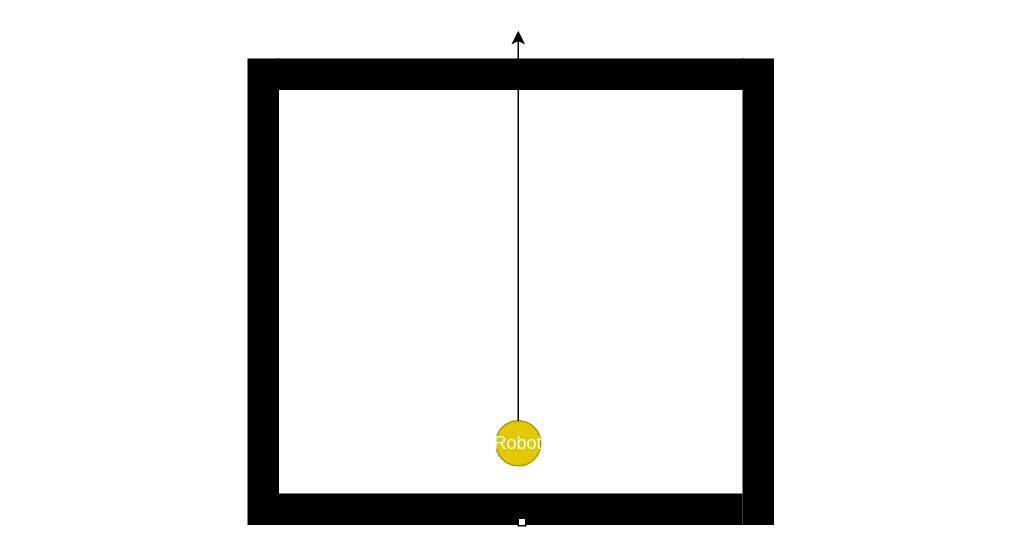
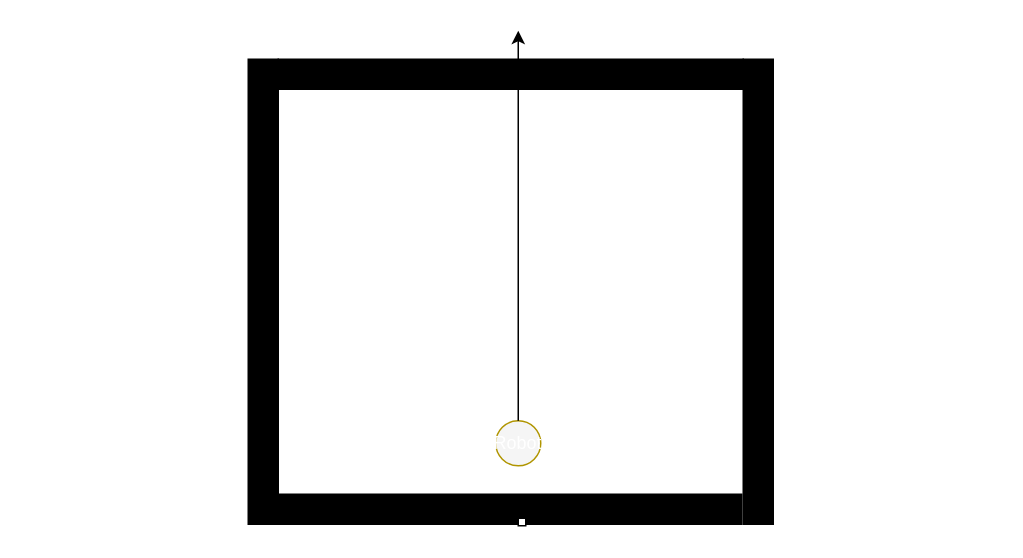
node "Robot": fillcolor #e3c800 -> #f5f5f5
